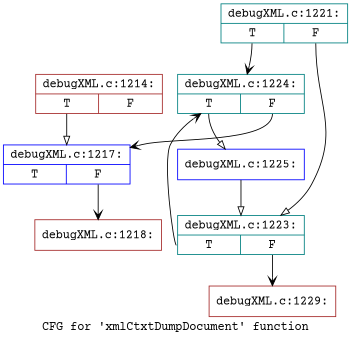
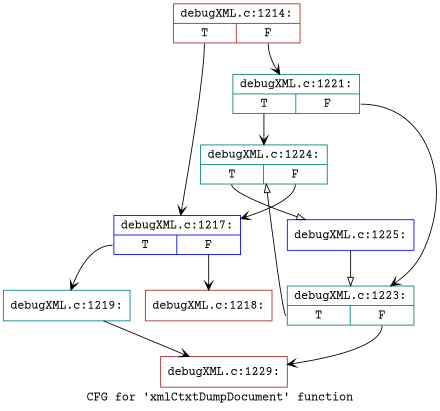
edge "debugXML.c:1214:" -> "debugXML.c:1221:": added
edge "debugXML.c:1214:" -> "debugXML.c:1217:": arrowhead onormal -> vee
edge "debugXML.c:1221:" -> "debugXML.c:1223:": arrowhead onormal -> vee
edge "debugXML.c:1223:" -> "debugXML.c:1224:": arrowhead vee -> onormal
node "debugXML.c:1219:": added
